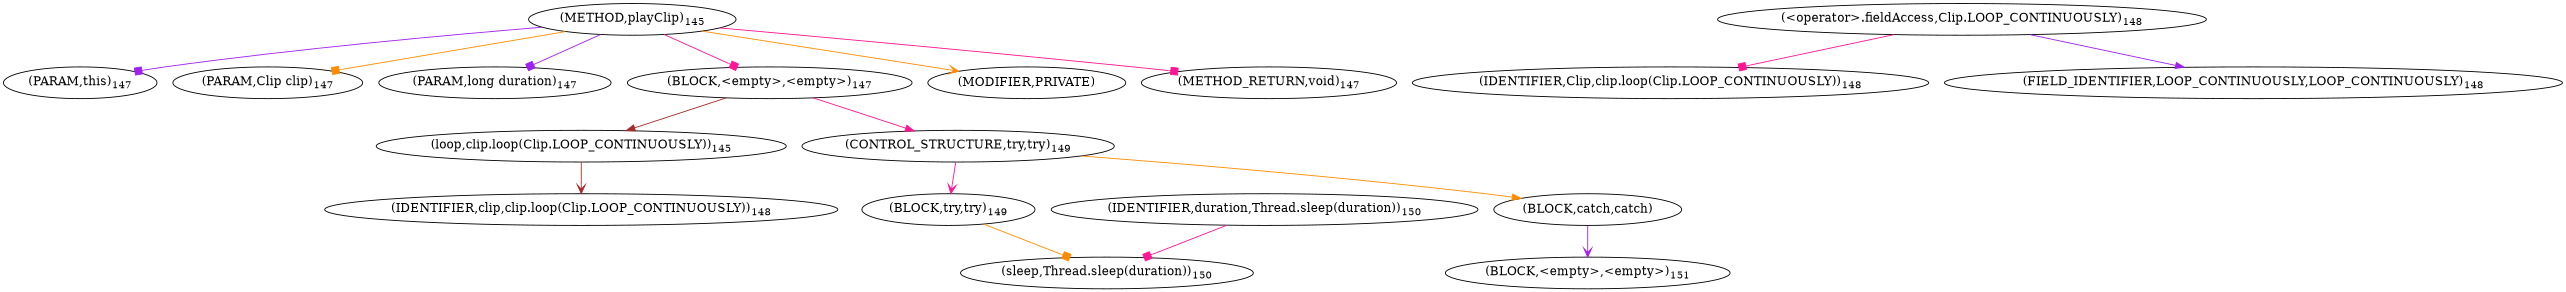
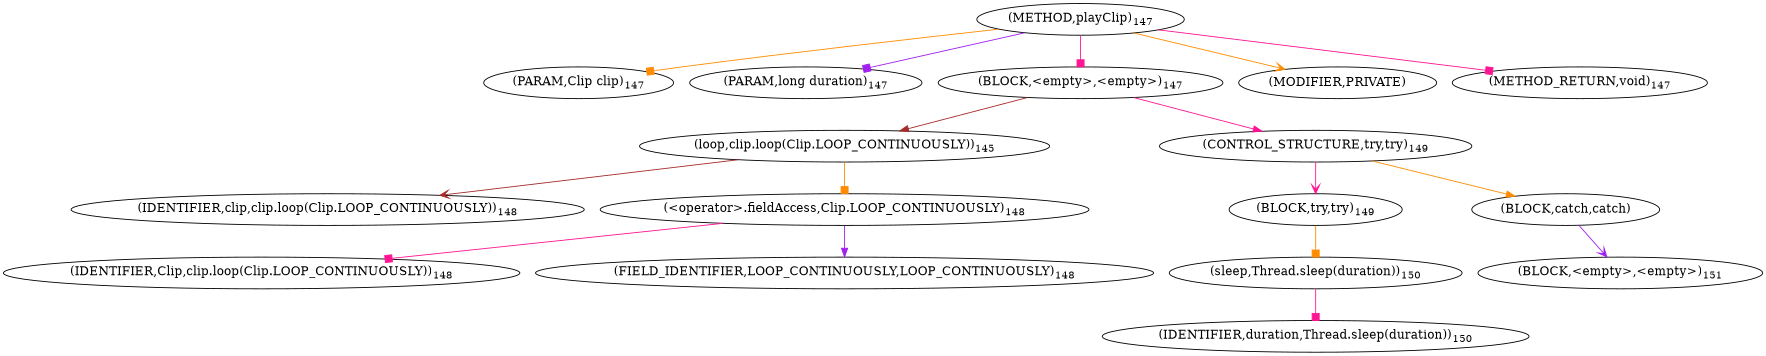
node "(METHOD,playClip)": text "145" -> "147"
node "(PARAM,this)": removed
edge "(loop,clip.loop(Clip.LOOP_CONTINUOUSLY))" -> "(<operator>.fieldAccess,Clip.LOOP_CONTINUOUSLY)": added
edge "(IDENTIFIER,duration,Thread.sleep(duration))" -> "(sleep,Thread.sleep(duration))": reversed
